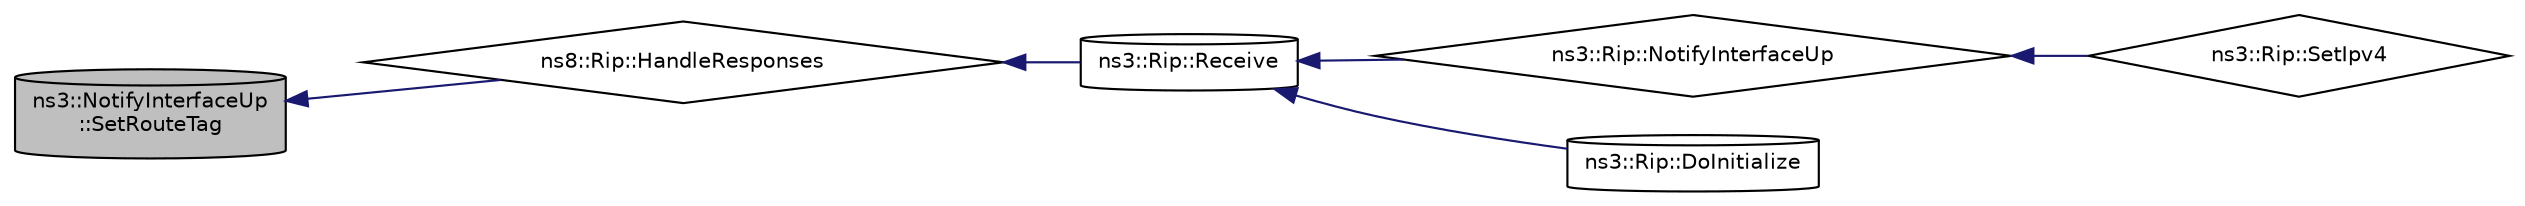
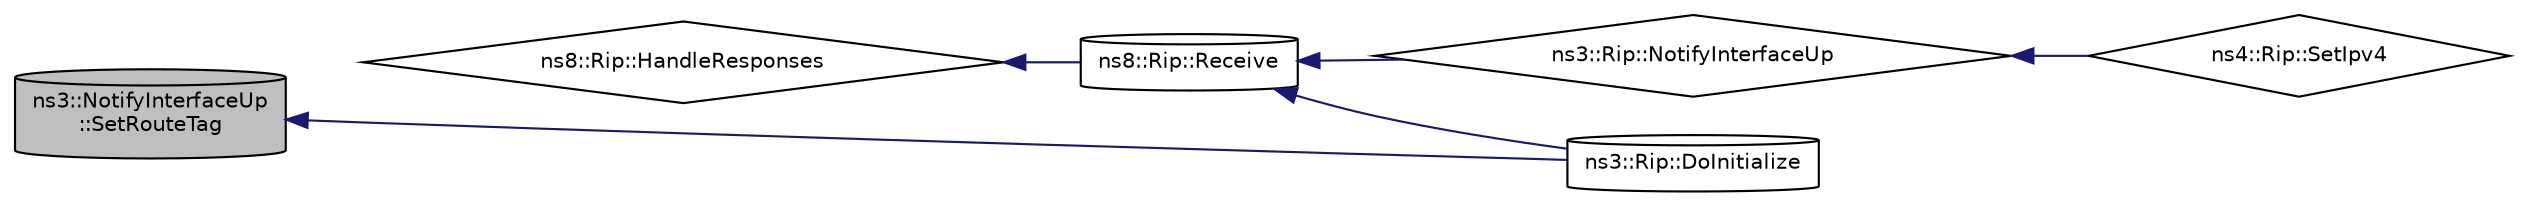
node "ns3::Rip::SetIpv4": label "ns3::Rip::SetIpv4" -> "ns4::Rip::SetIpv4"
node "ns3::Rip::Receive": label "ns3::Rip::Receive" -> "ns8::Rip::Receive"
edge "ns8::Rip::HandleResponses" -> "ns3::NotifyInterfaceUp ::SetRouteTag": now "ns3::Rip::DoInitialize" -> "ns3::NotifyInterfaceUp ::SetRouteTag"
